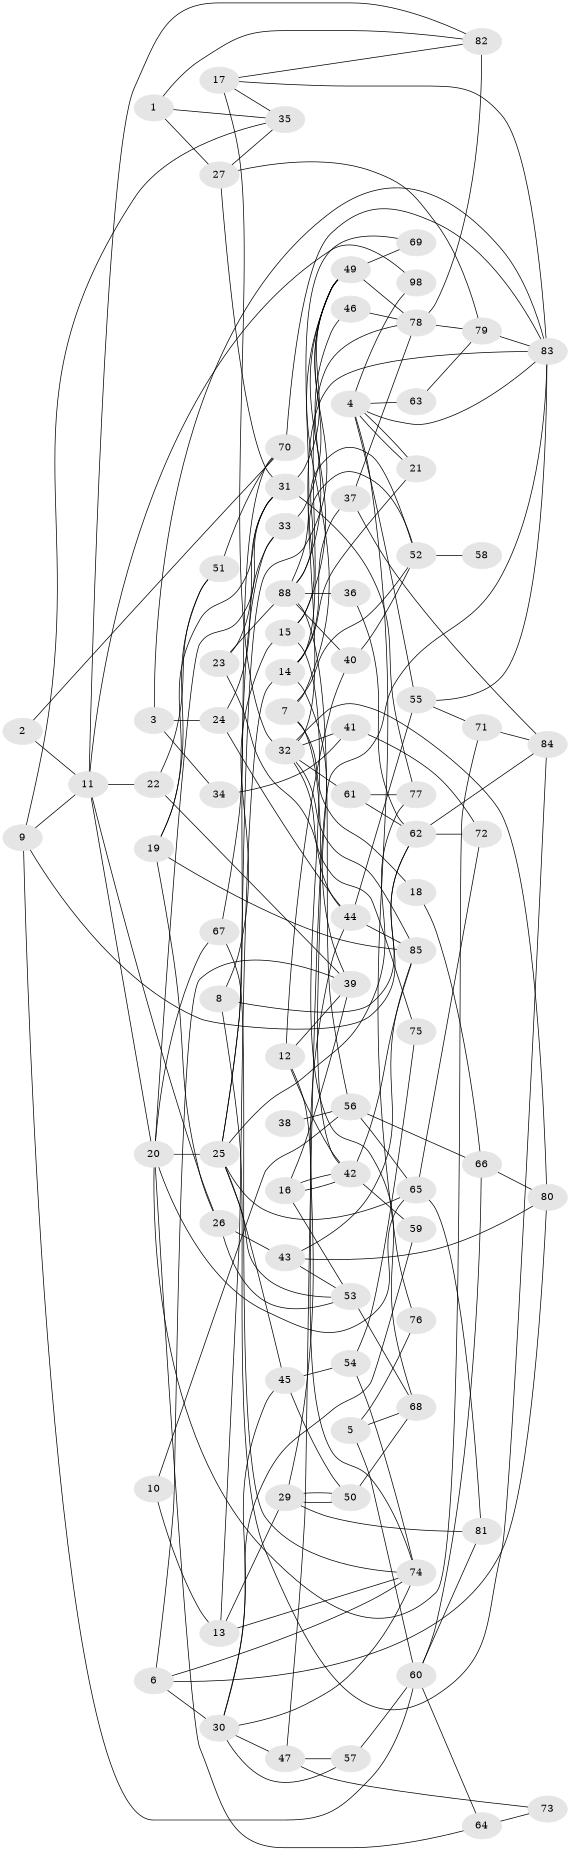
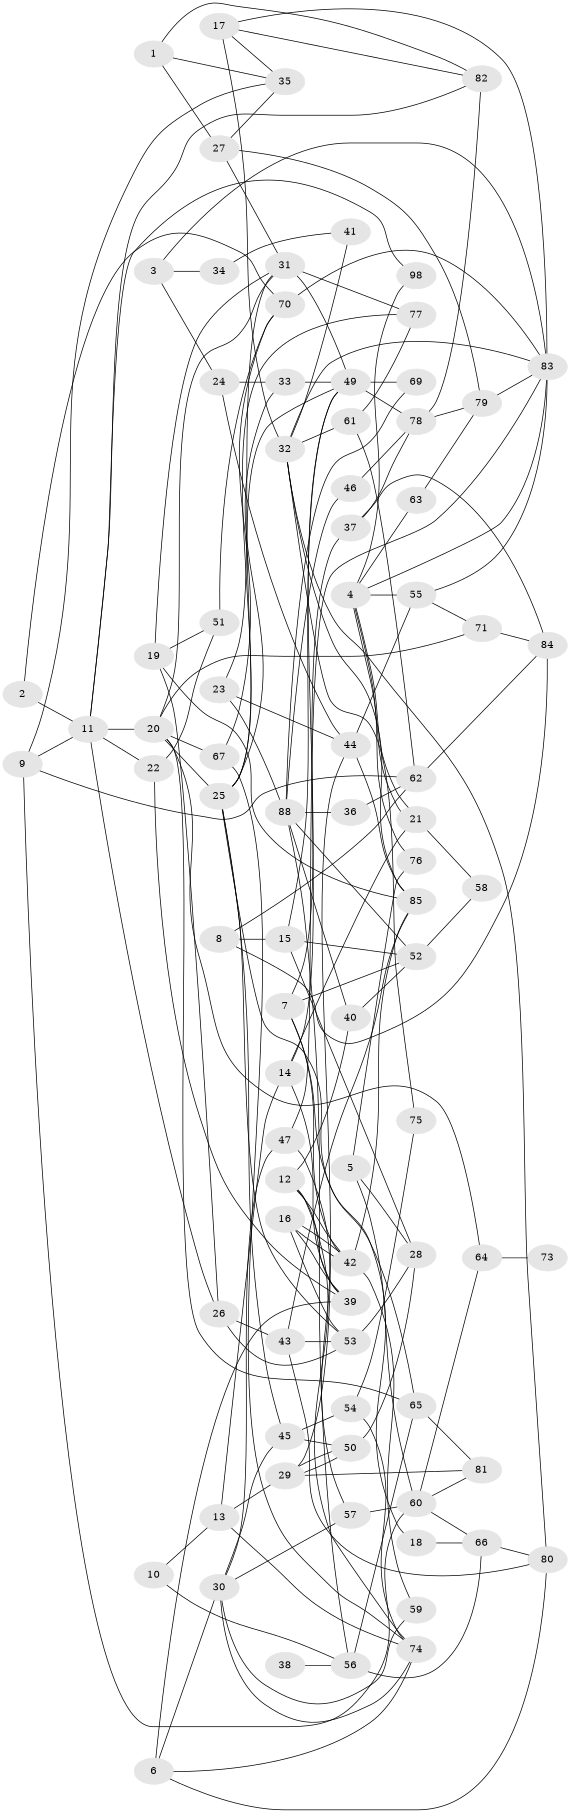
edge "78" -- "14": removed
node "72": removed
edge "21" -- "58": added
node "68": label "68" -> "28"
edge "47" -- "73": removed
